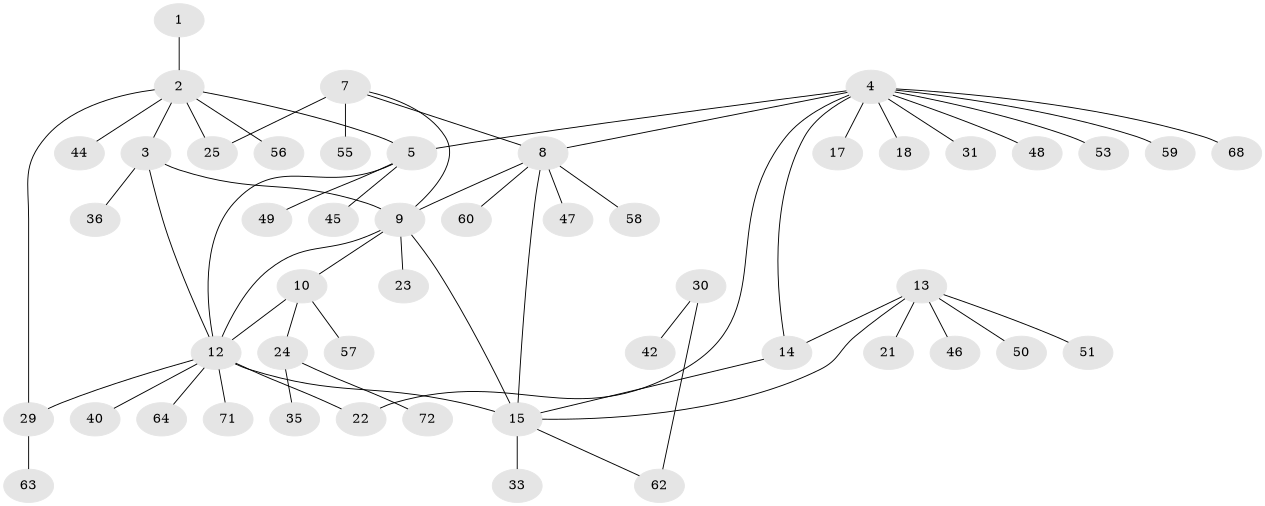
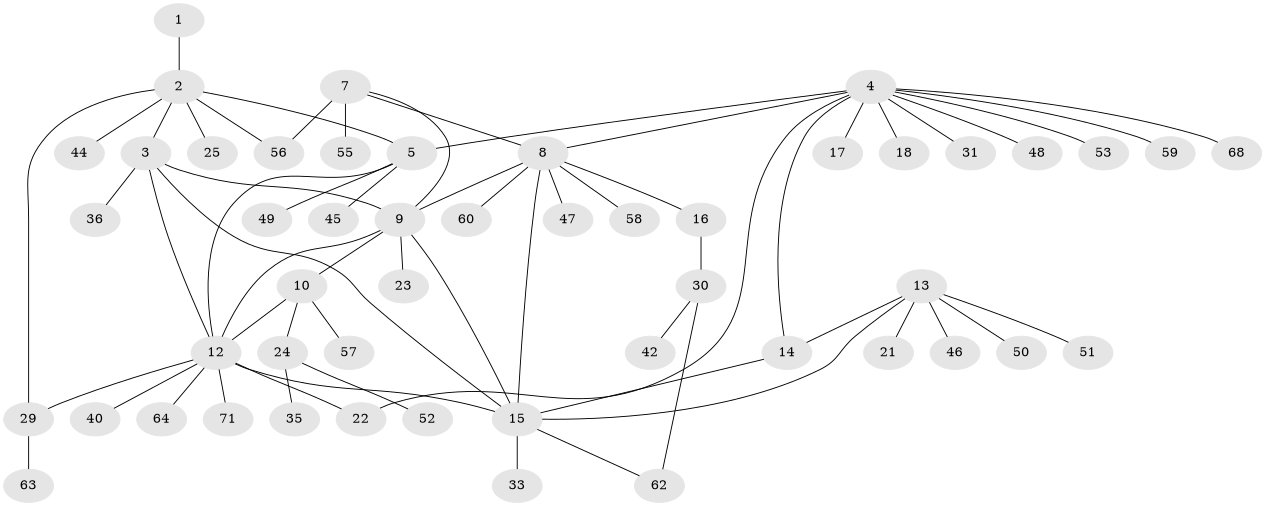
edge "7" -- "25": now "7" -- "56"
node "16": added
edge "3" -- "15": added
node "72": label "72" -> "52"
